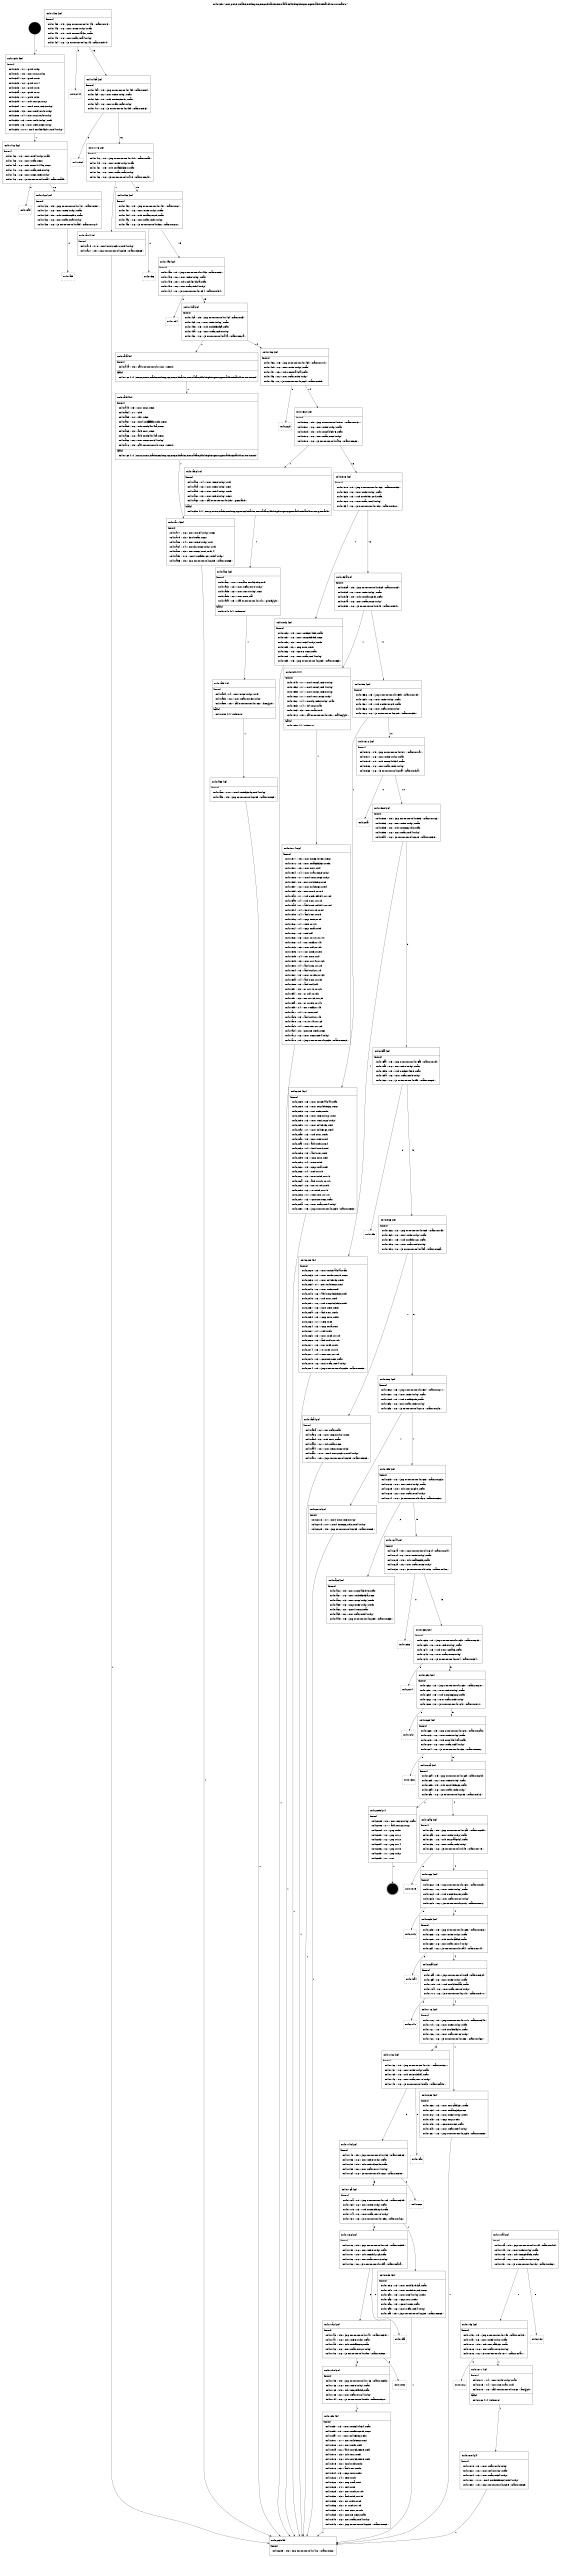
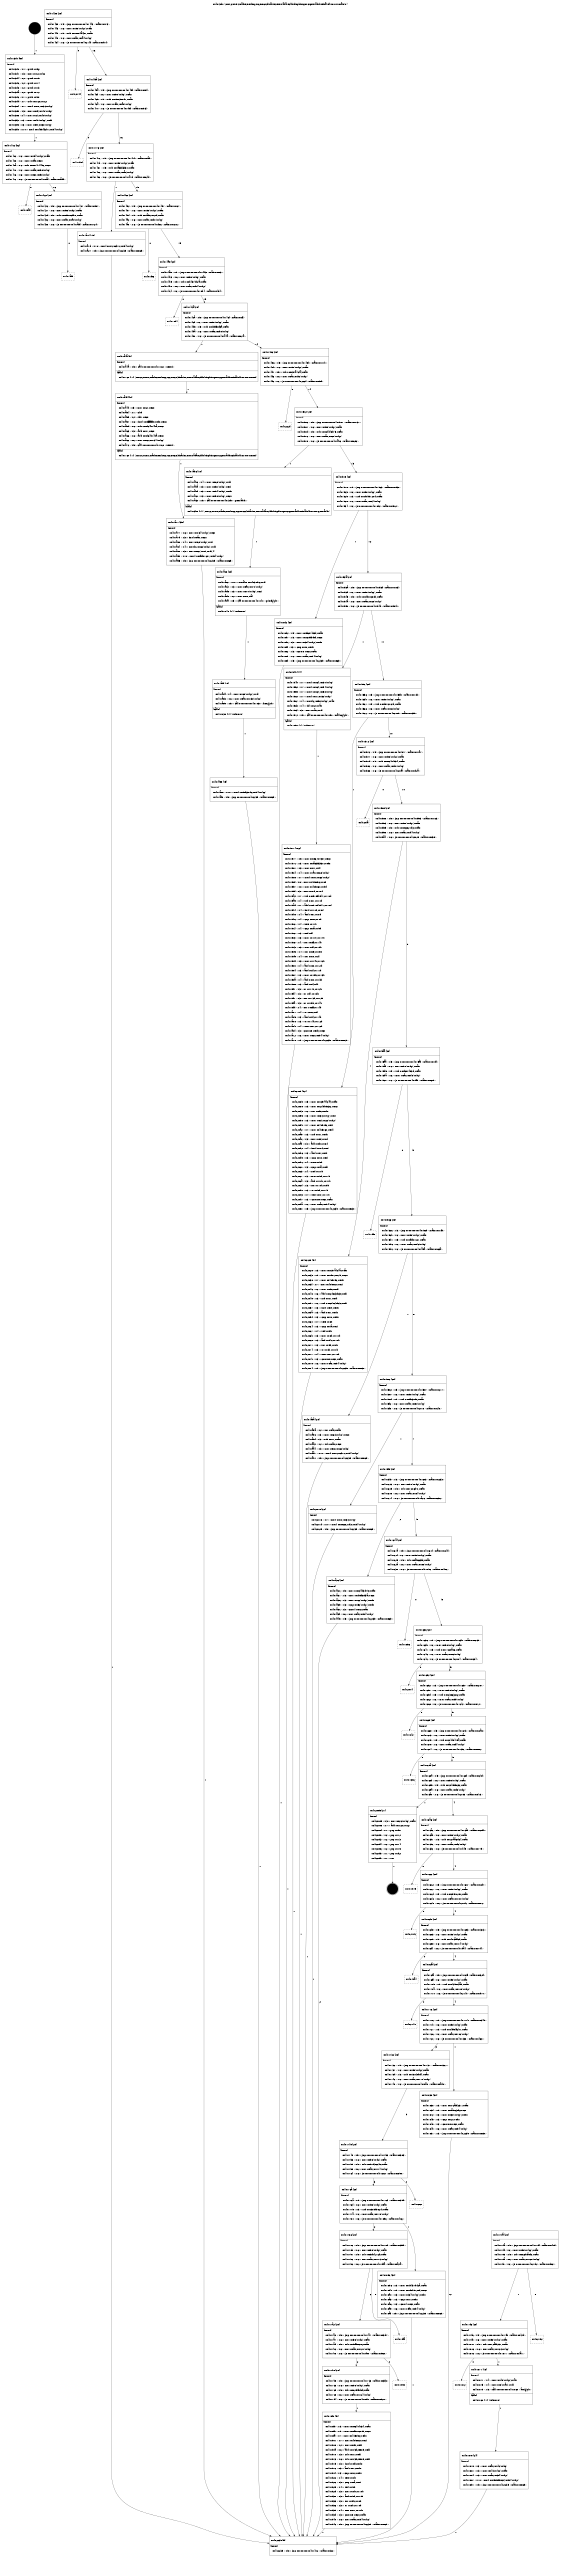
edge "0x401a2c [30]" -> "0x402239 [5]": added, label "2"
node "0x401ea0": removed
edge "0x401838 [30]" -> "0x402239 [5]": label " 1" -> " 12"
